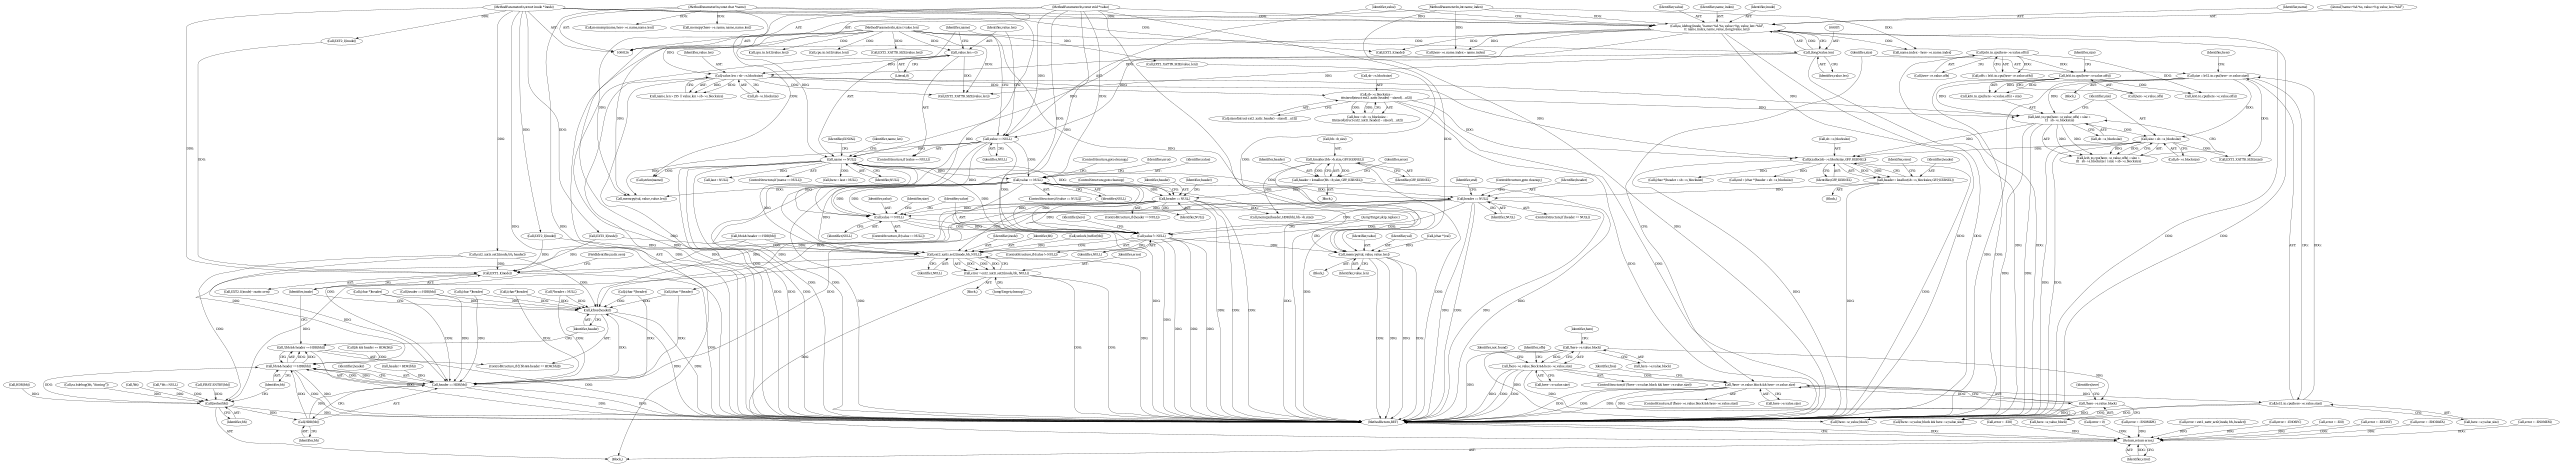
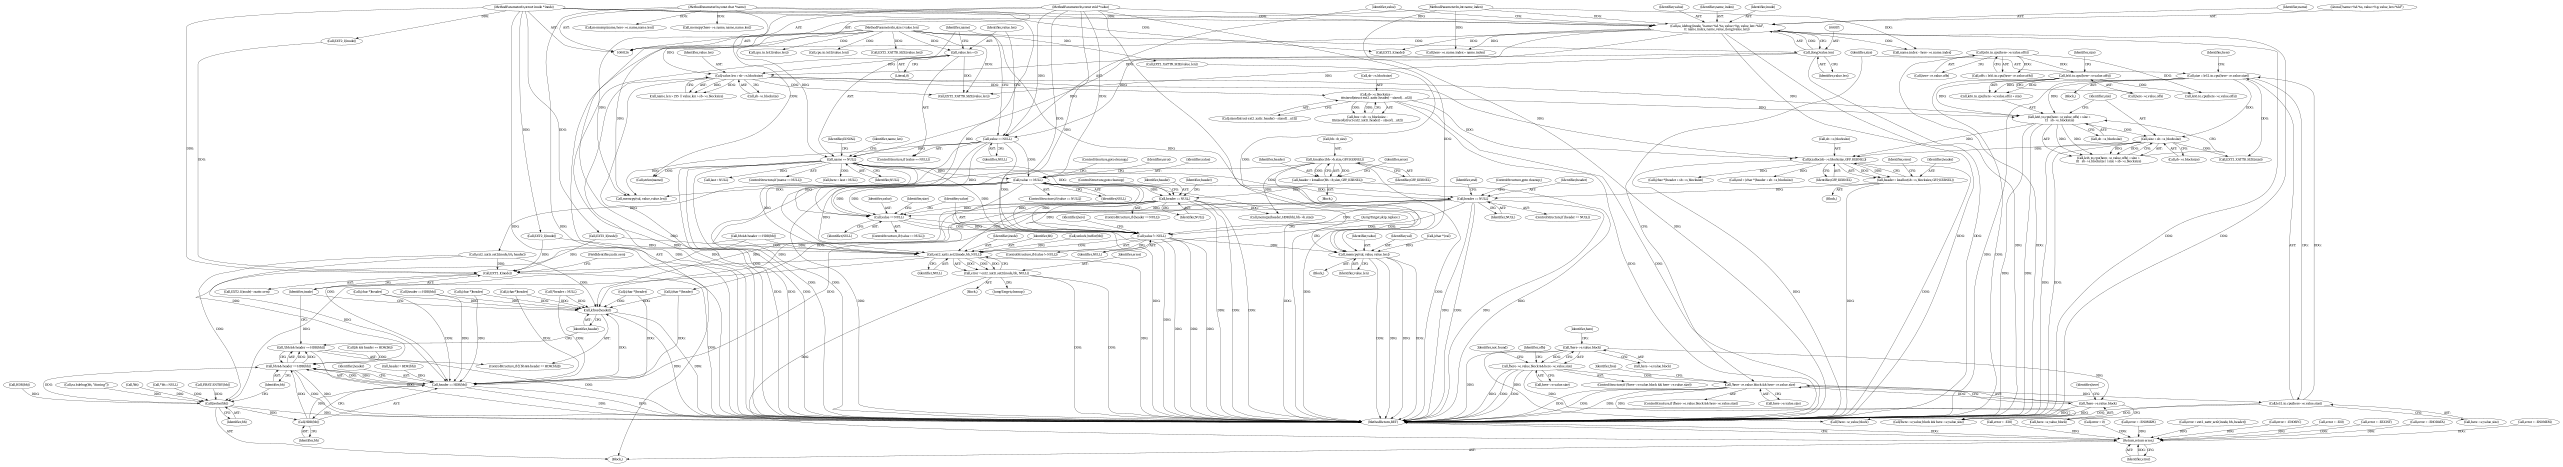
edge "(MethodParameterIn,struct inode *inode)" -> "(Call,ext2_xattr_set2(inode, bh, header))": now "(Call,kmalloc(bh->b_size, GFP_KERNEL))" -> "(Call,ext2_xattr_set2(inode, bh, header))"
edge "(JumpTarget,cleanup:)" -> "(Call,error = ext2_xattr_set2(inode, bh, NULL))": reversed
